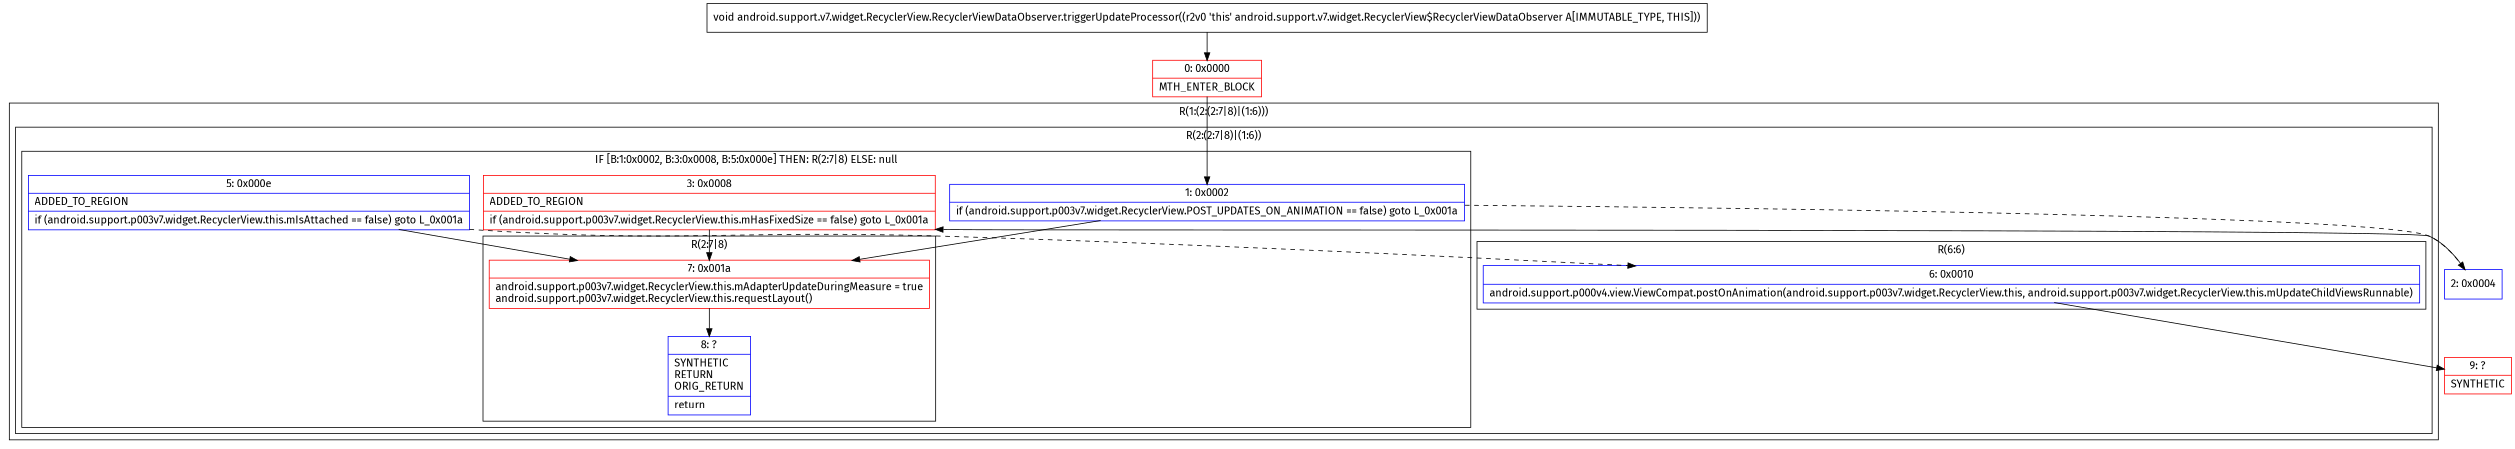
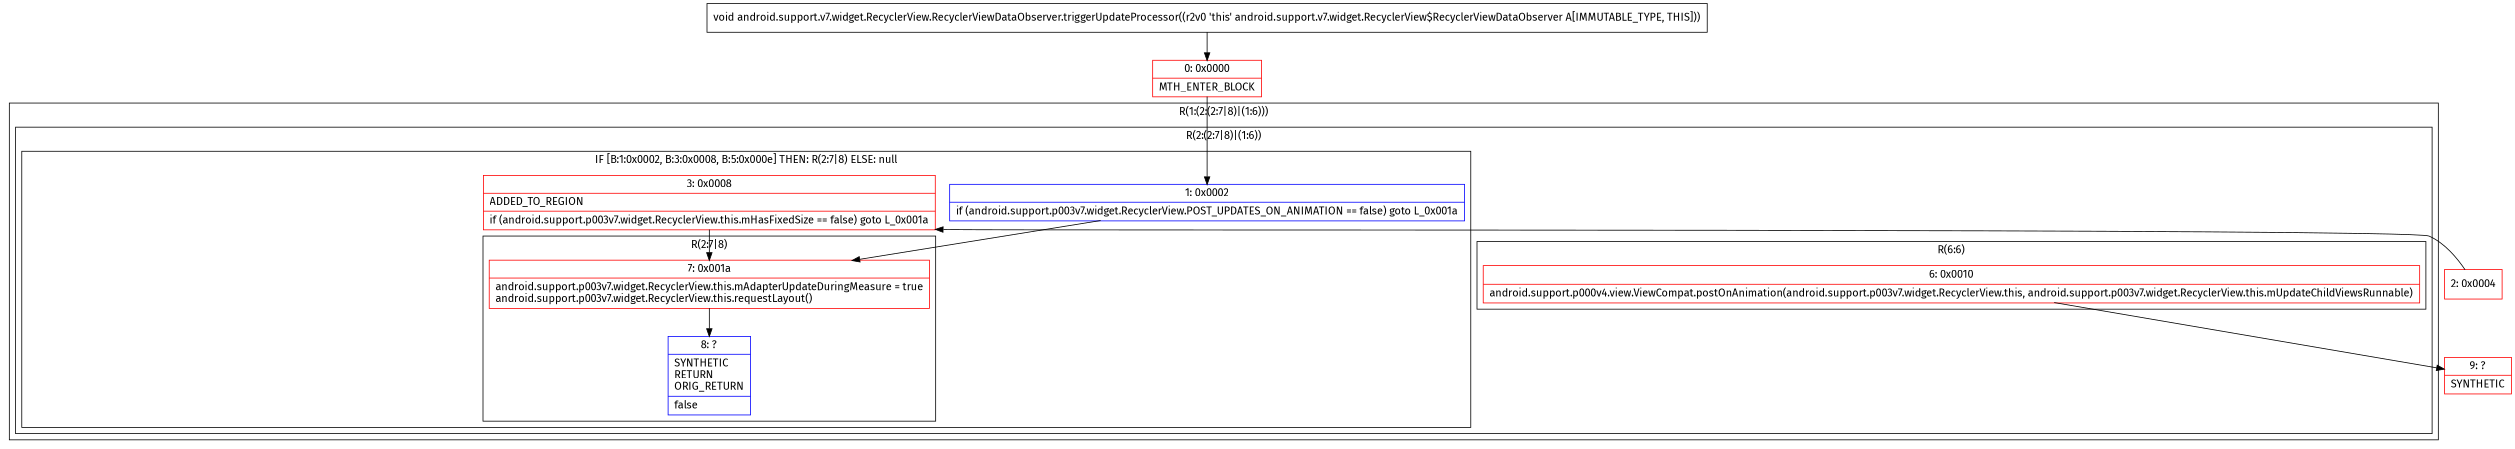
node "5: 0x000e": removed
edge "1: 0x0002" -> "2: 0x0004": removed
node "6: 0x0010": color blue -> red
node "2: 0x0004": color blue -> red
node "8: ?": text "return" -> "false"
